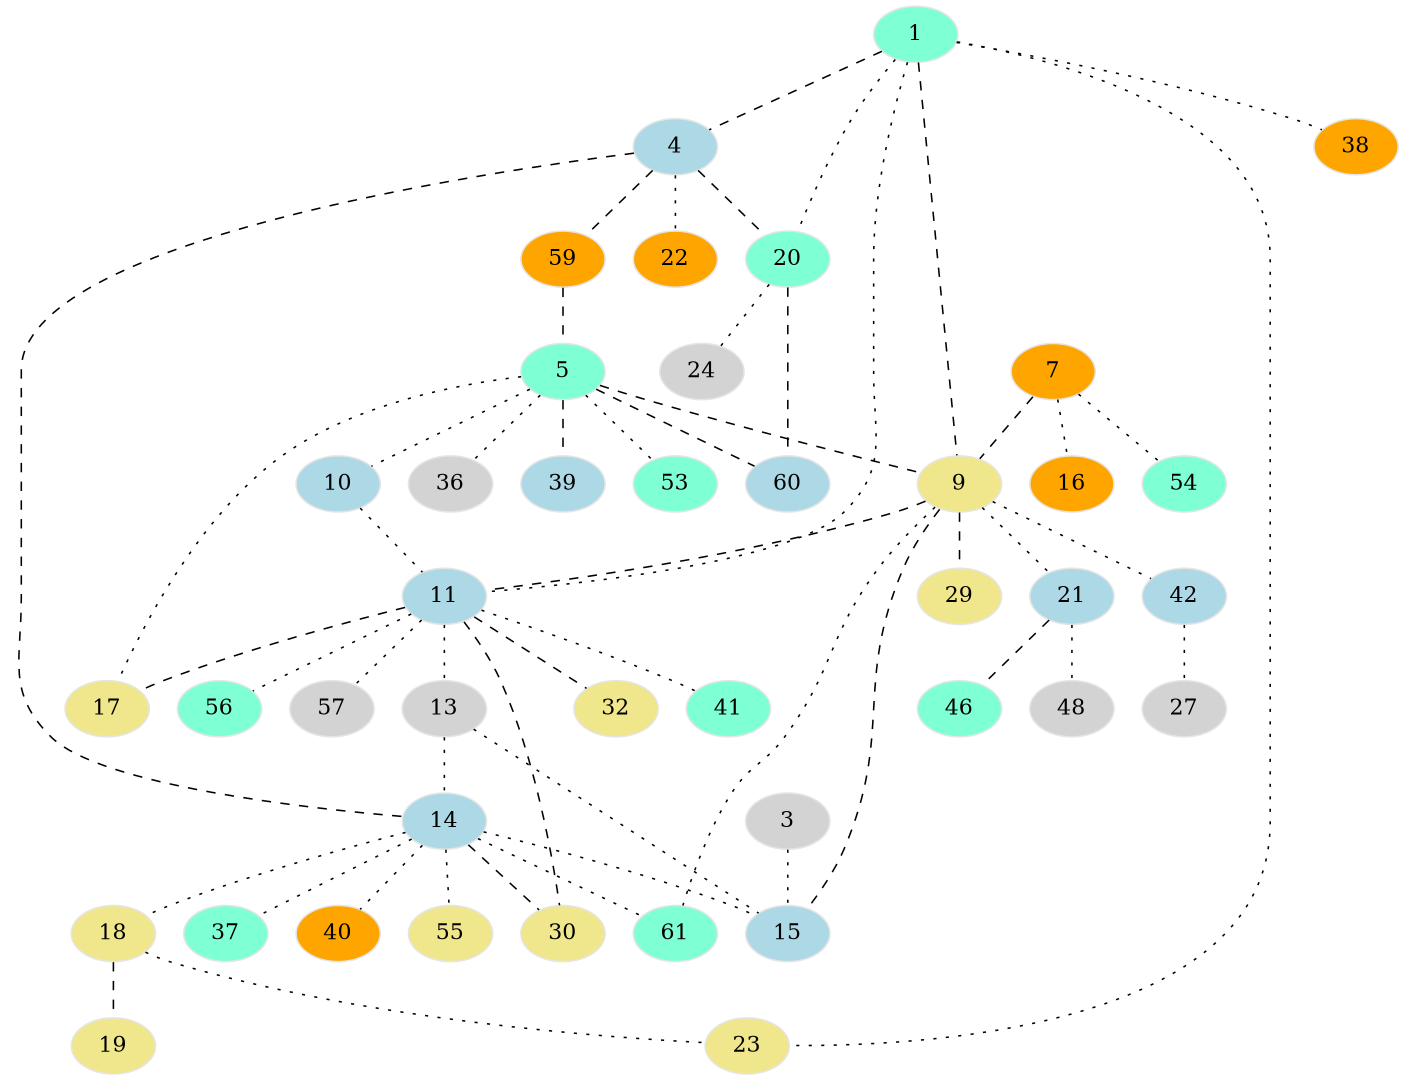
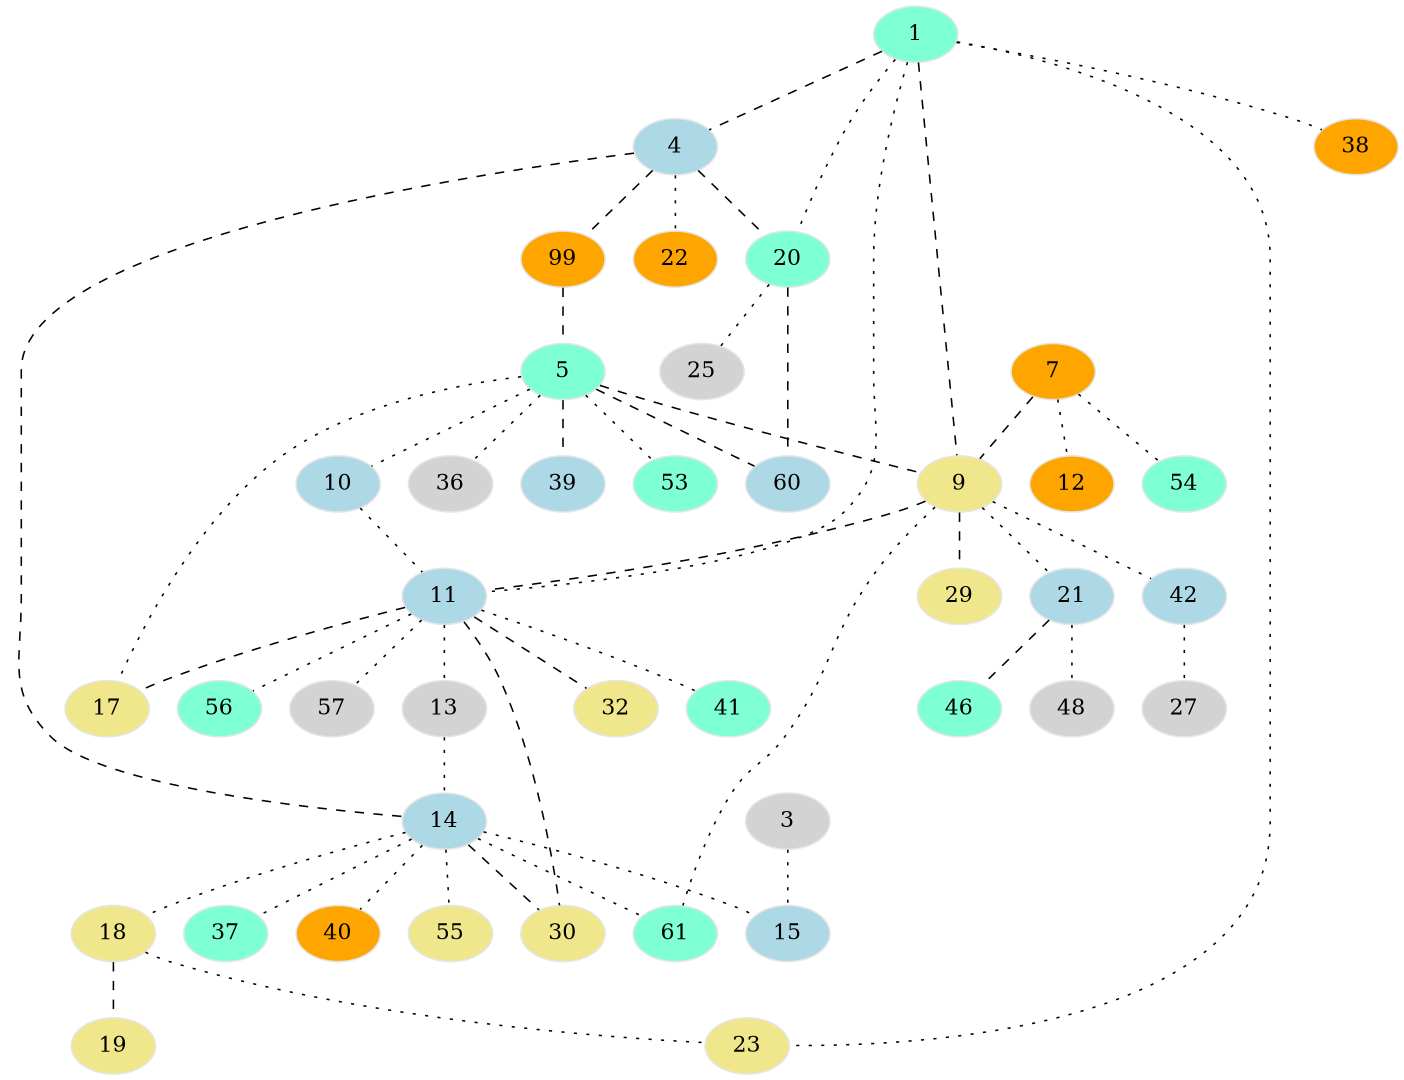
node "59": label "59" -> "99"
node "24": label "24" -> "25"
node "16": label "16" -> "12"
edge "9" -- "15": removed
edge "13" -- "15": removed
